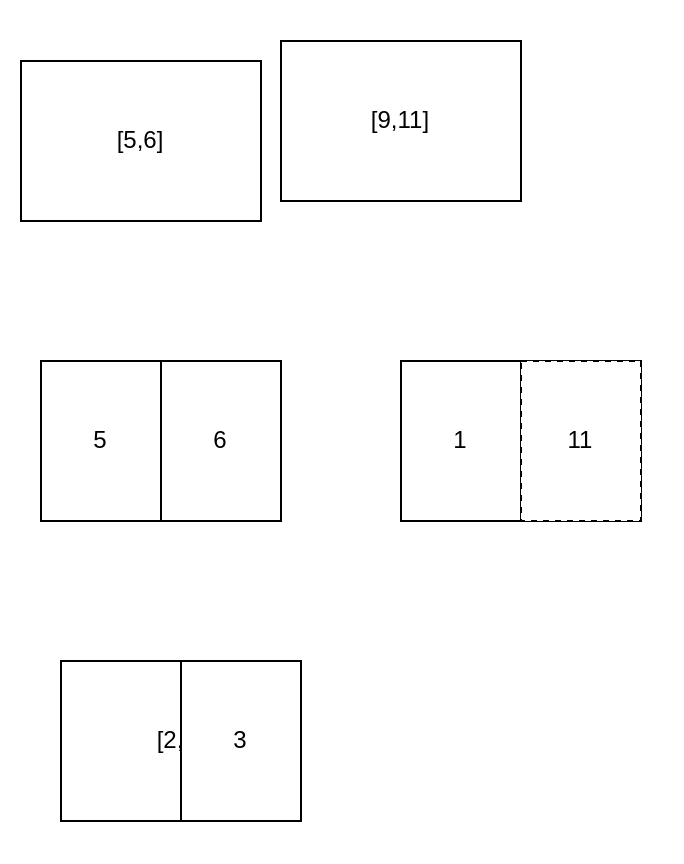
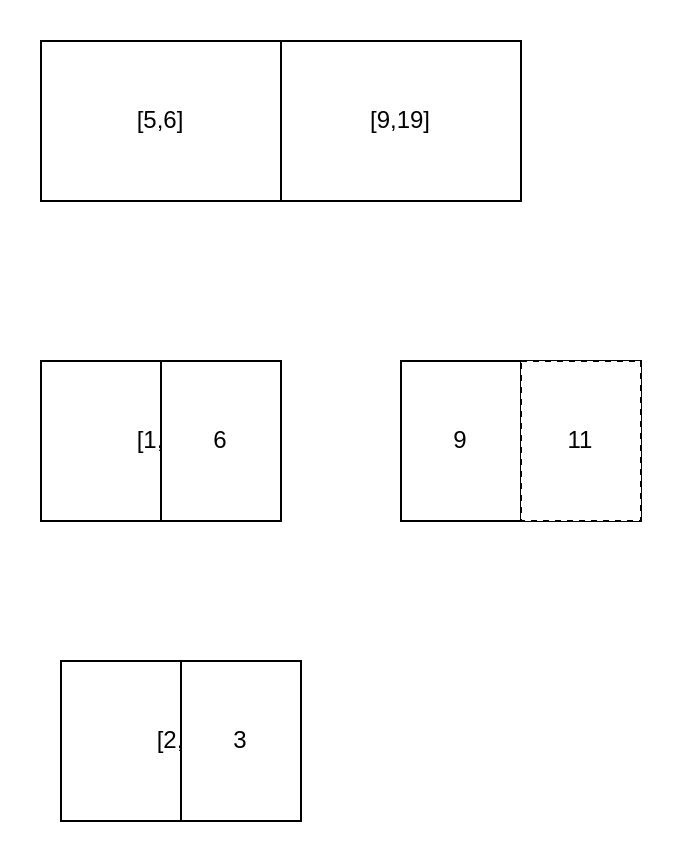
node "[9,11]": label "[9,11]" -> "[9,19]"
node "[5,6]": moved (141, 141) -> (161, 121)
node "5": removed
node "1": label "1" -> "9"
